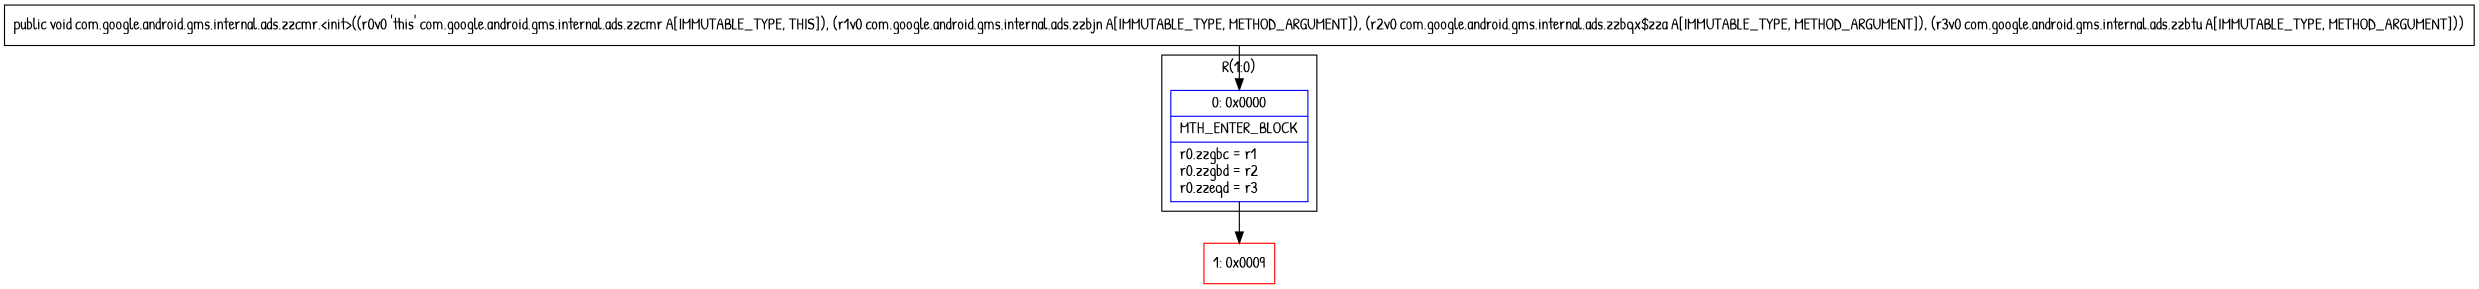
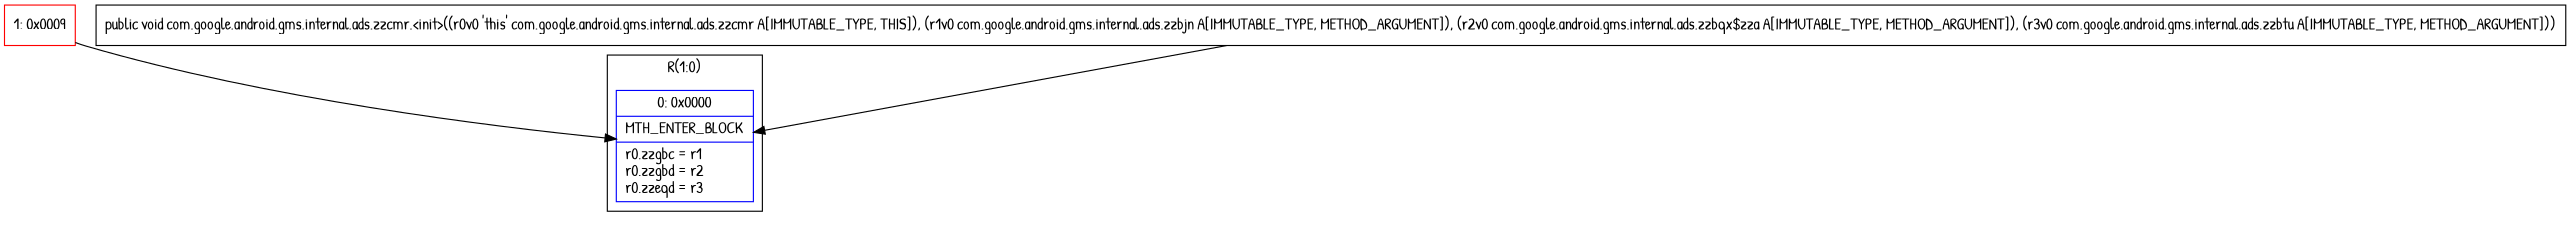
edge "0: 0x0000" -> "1: 0x0009": reversed
